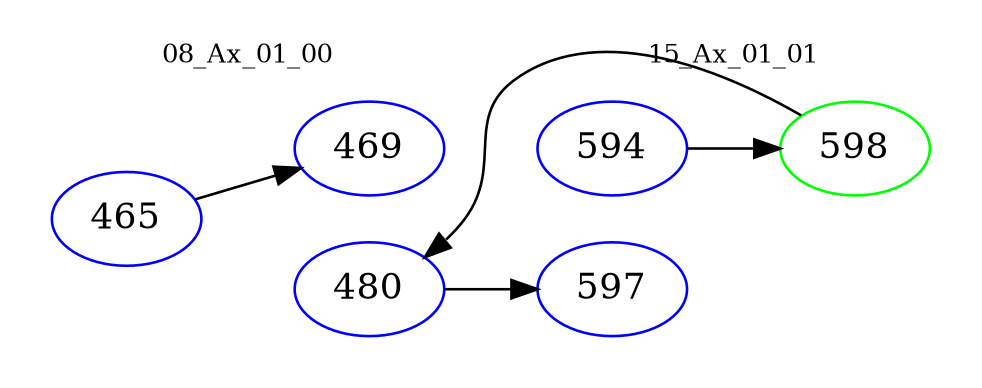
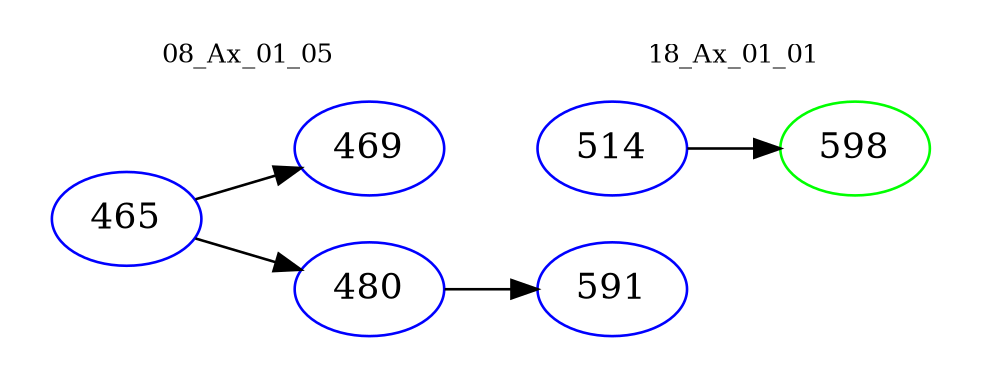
cluster "08_Ax_01_00": label "08_Ax_01_00" -> "08_Ax_01_05"
edge "598" -> "480": now "465" -> "480"
cluster "15_Ax_01_01": label "15_Ax_01_01" -> "18_Ax_01_01"
node "594": label "594" -> "514"
node "597": label "597" -> "591"
